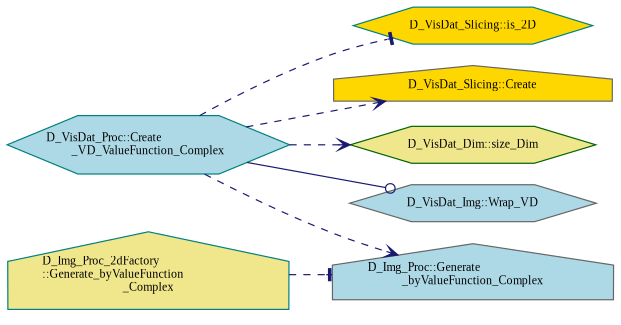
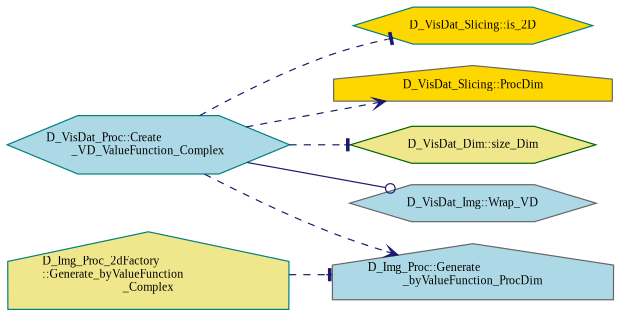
node "D_VisDat_Slicing::Create": label "D_VisDat_Slicing::Create" -> "D_VisDat_Slicing::ProcDim"
edge "D_VisDat_Proc::Create _VD_ValueFunction_Complex" -> "D_VisDat_Dim::size_Dim": arrowhead vee -> tee
node "D_Img_Proc::Generate _byValueFunction_Complex": label "D_Img_Proc::Generate _byValueFunction_Complex" -> "D_Img_Proc::Generate _byValueFunction_ProcDim"
